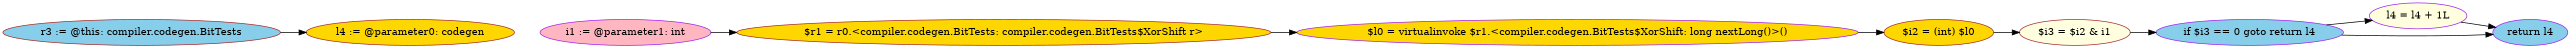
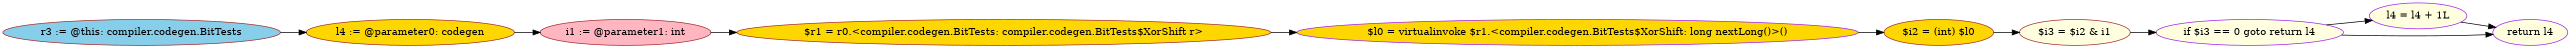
edge "l4 := @parameter0: codegen" -> "i1 := @parameter1: int": added
node "i1 := @parameter1: int": color purple -> brown
node "if $i3 == 0 goto return l4": fillcolor skyblue -> lightyellow
node "return l4": fillcolor skyblue -> lightyellow
